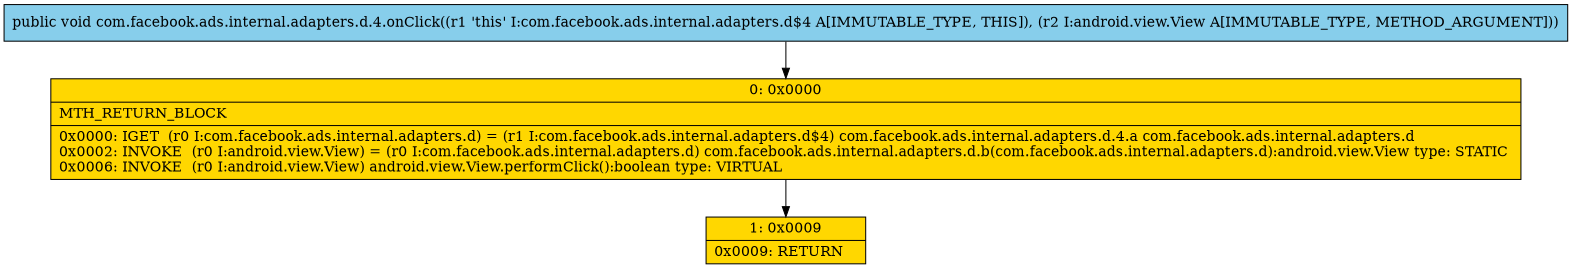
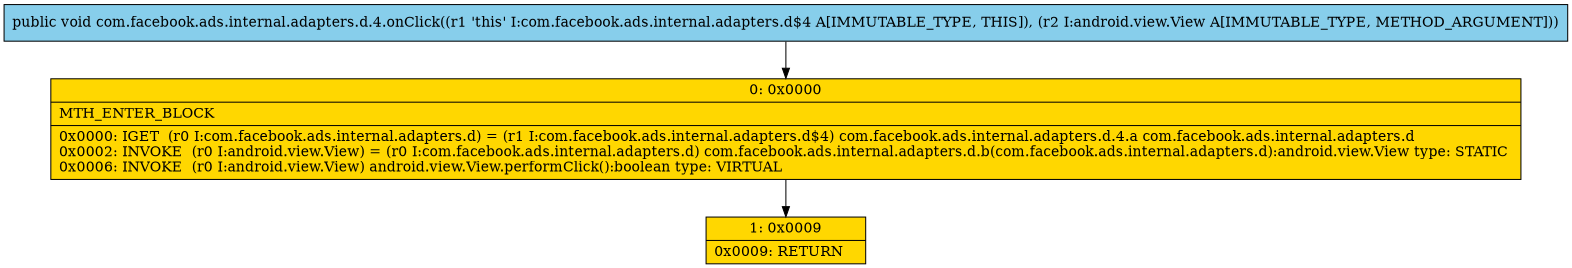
node "0: 0x0000": text "MTH_RETURN_BLOCK" -> "MTH_ENTER_BLOCK"
